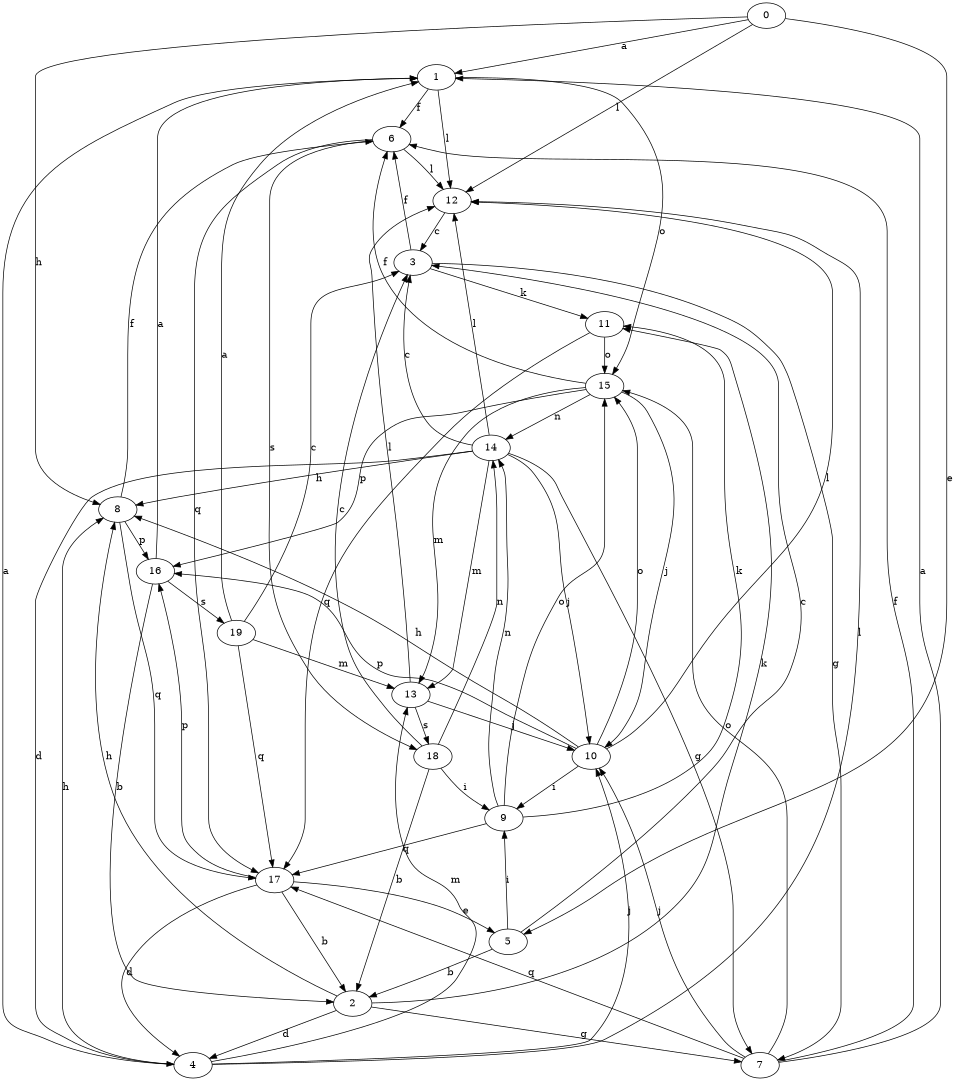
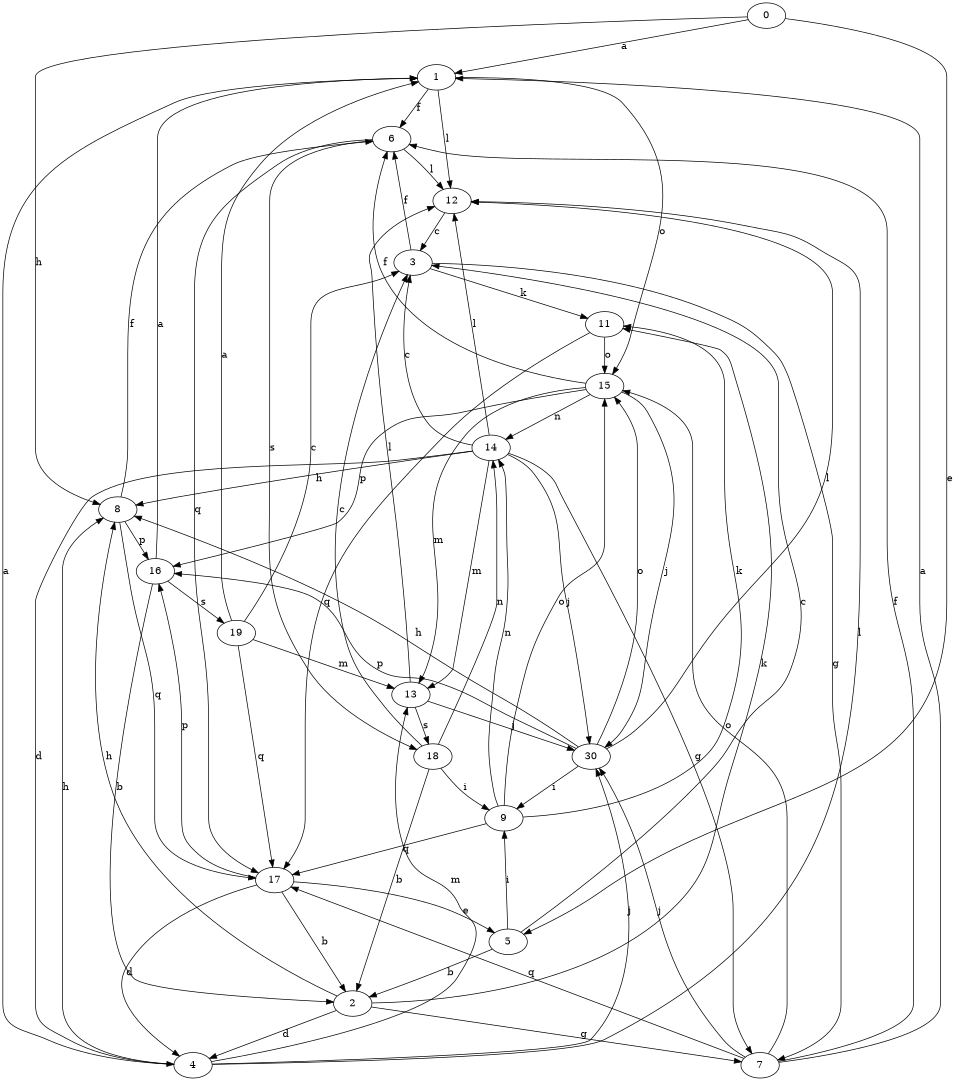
edge "0" -> "12": removed, label "l"
node "10": label "10" -> "30"
